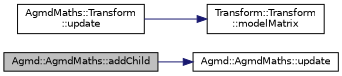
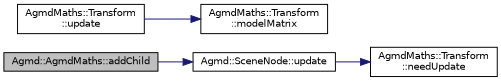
node "Transform::Transform ::modelMatrix": label "Transform::Transform ::modelMatrix" -> "AgmdMaths::Transform ::modelMatrix"
node "Agmd::AgmdMaths::update": label "Agmd::AgmdMaths::update" -> "Agmd::SceneNode::update"
node "AgmdMaths::Transform ::needUpdate": added
